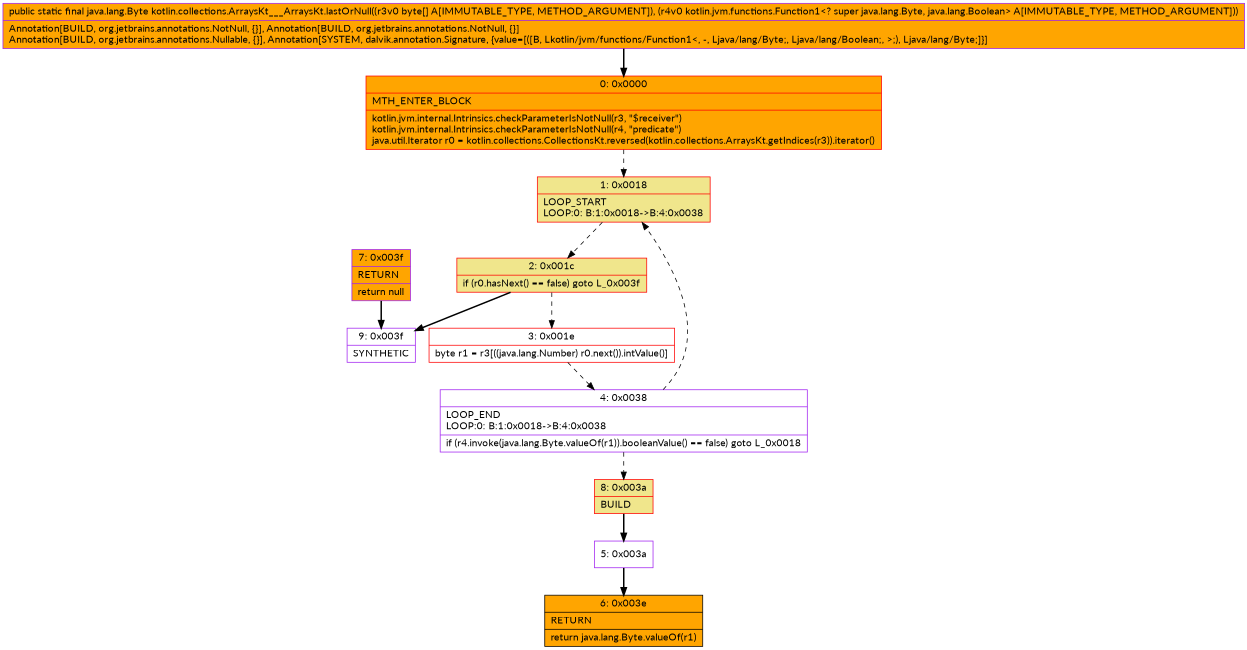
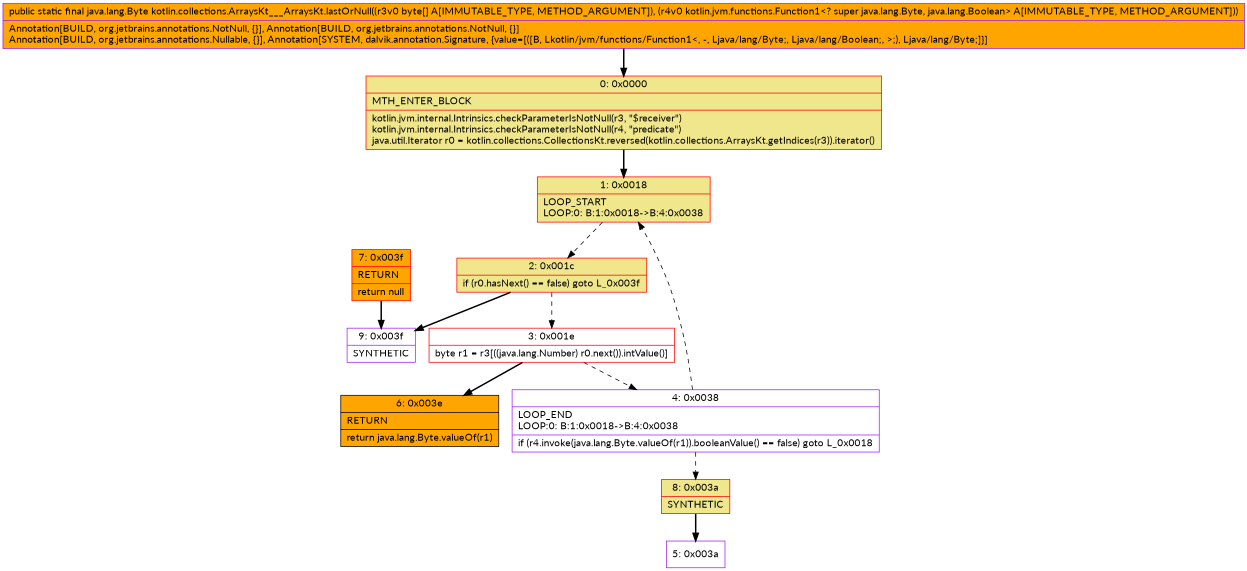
node "0: 0x0000": fillcolor orange -> khaki
edge "0: 0x0000" -> "1: 0x0018": style dashed -> bold
node "7: 0x003f": color purple -> red
node "8: 0x003a": text "BUILD" -> "SYNTHETIC"
edge "5: 0x003a" -> "6: 0x003e": now "3: 0x001e" -> "6: 0x003e"
